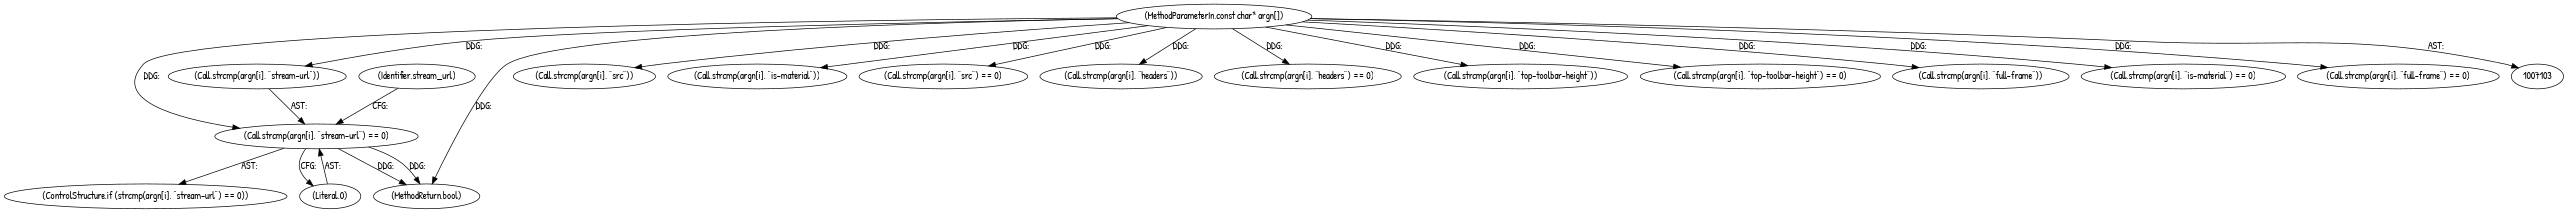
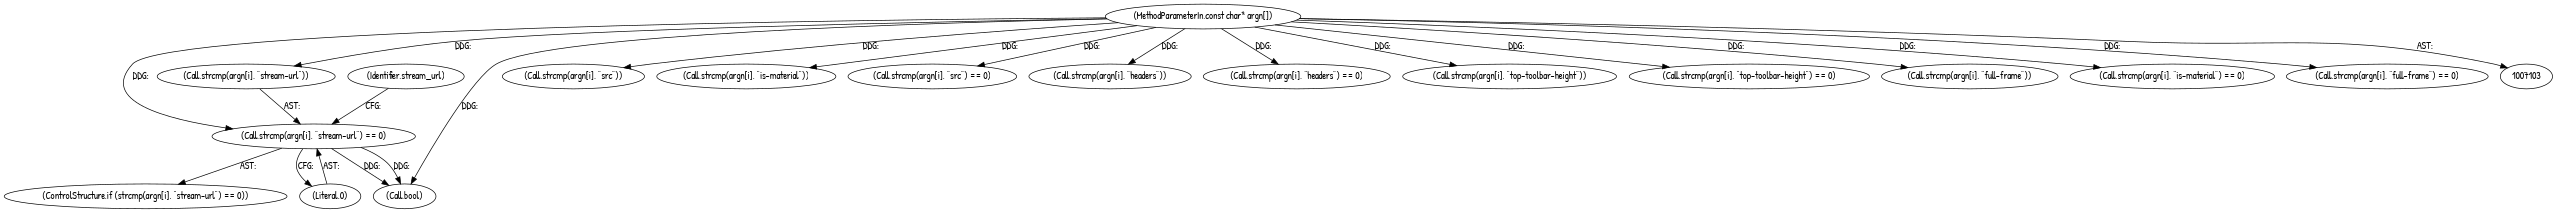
node "(MethodReturn,bool)": label "(MethodReturn,bool)" -> "(Call,bool)"
